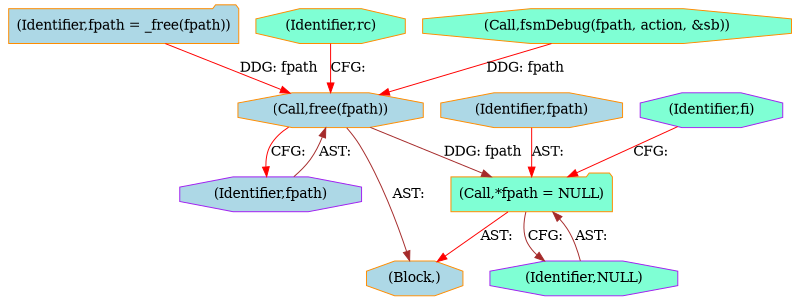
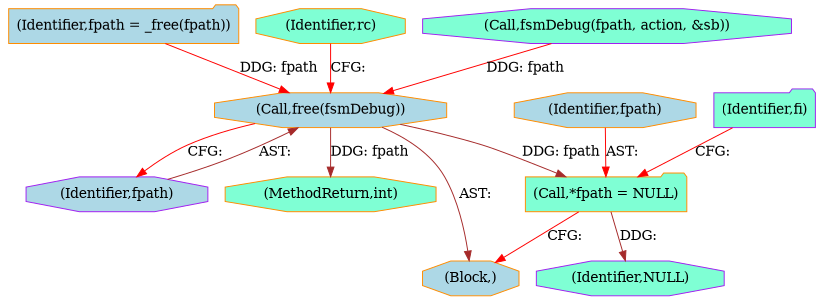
node "(Call,fsmDebug(fpath, action, &sb))": color darkorange -> purple
node "(Call,free(fpath))": label "(Call,free(fpath))" -> "(Call,free(fsmDebug))"
node "(Identifier,fi)": shape octagon -> folder
node "(MethodReturn,int)": added
edge "(Call,*fpath = NULL)" -> "(Block,)": label "AST: " -> "CFG: "
edge "(Call,*fpath = NULL)" -> "(Identifier,NULL)": label "CFG: " -> "DDG: "
edge "(Identifier,NULL)" -> "(Call,*fpath = NULL)": removed, label "AST:"
